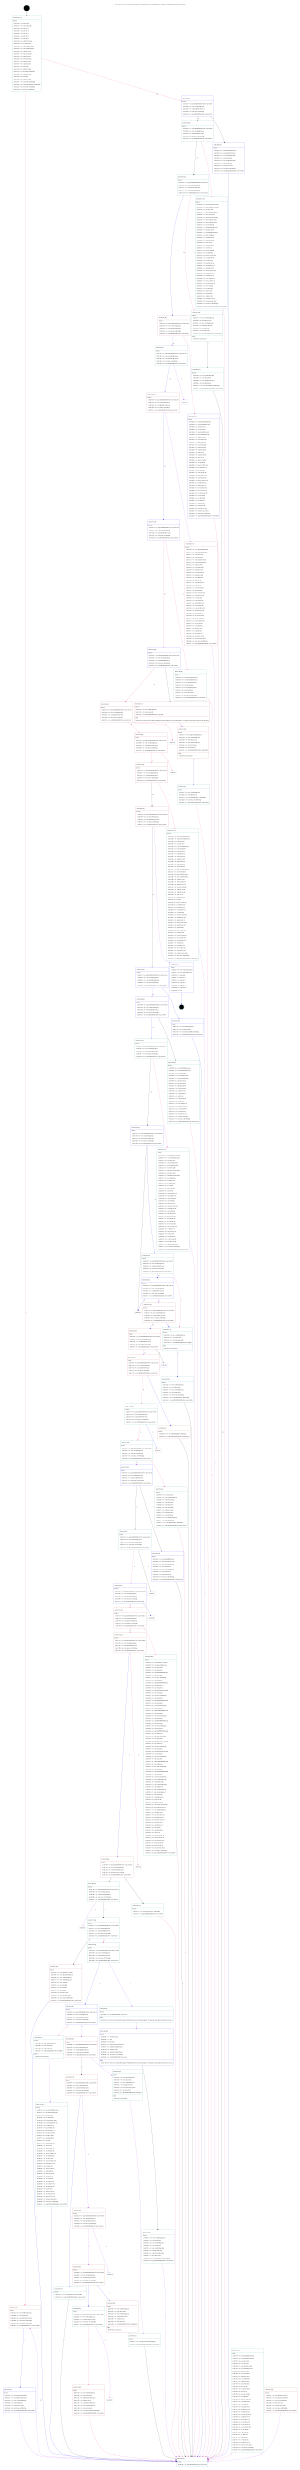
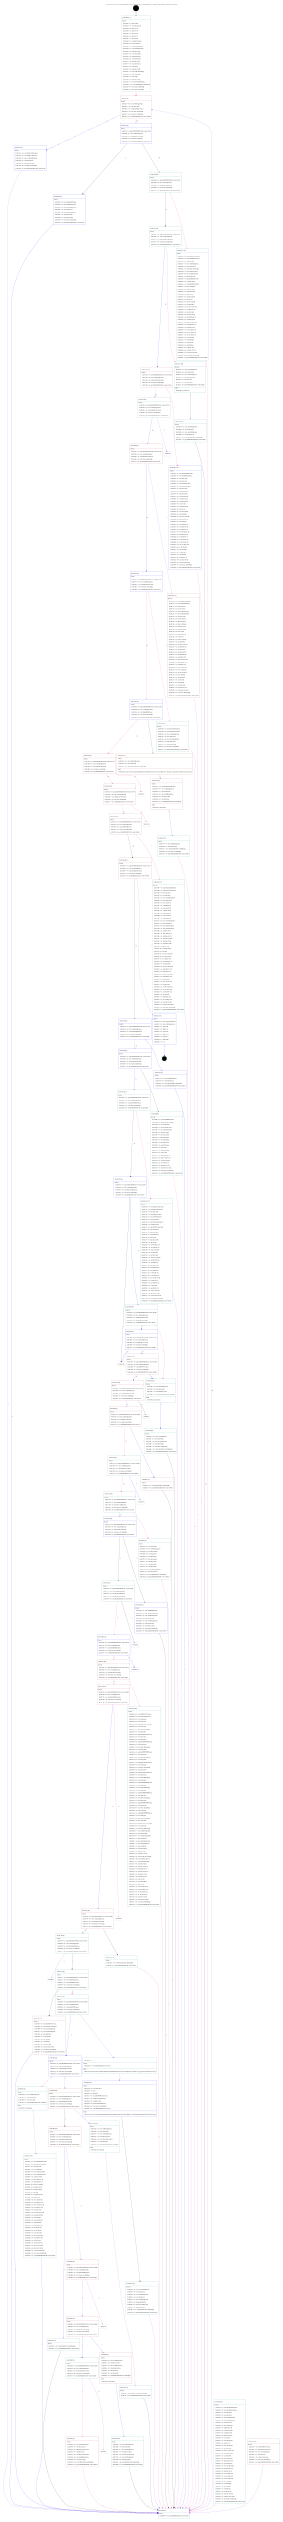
edge "0x401440 [111]" -> "0x4014cf [28]": now "0x4014af [32]" -> "0x4014cf [28]"
node "0x401b65 [43]": added
